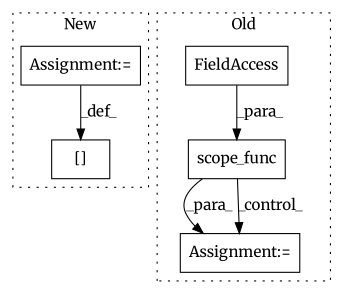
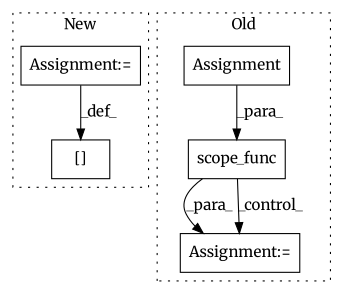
node "FieldAccess": label "FieldAccess" -> "Assignment"
